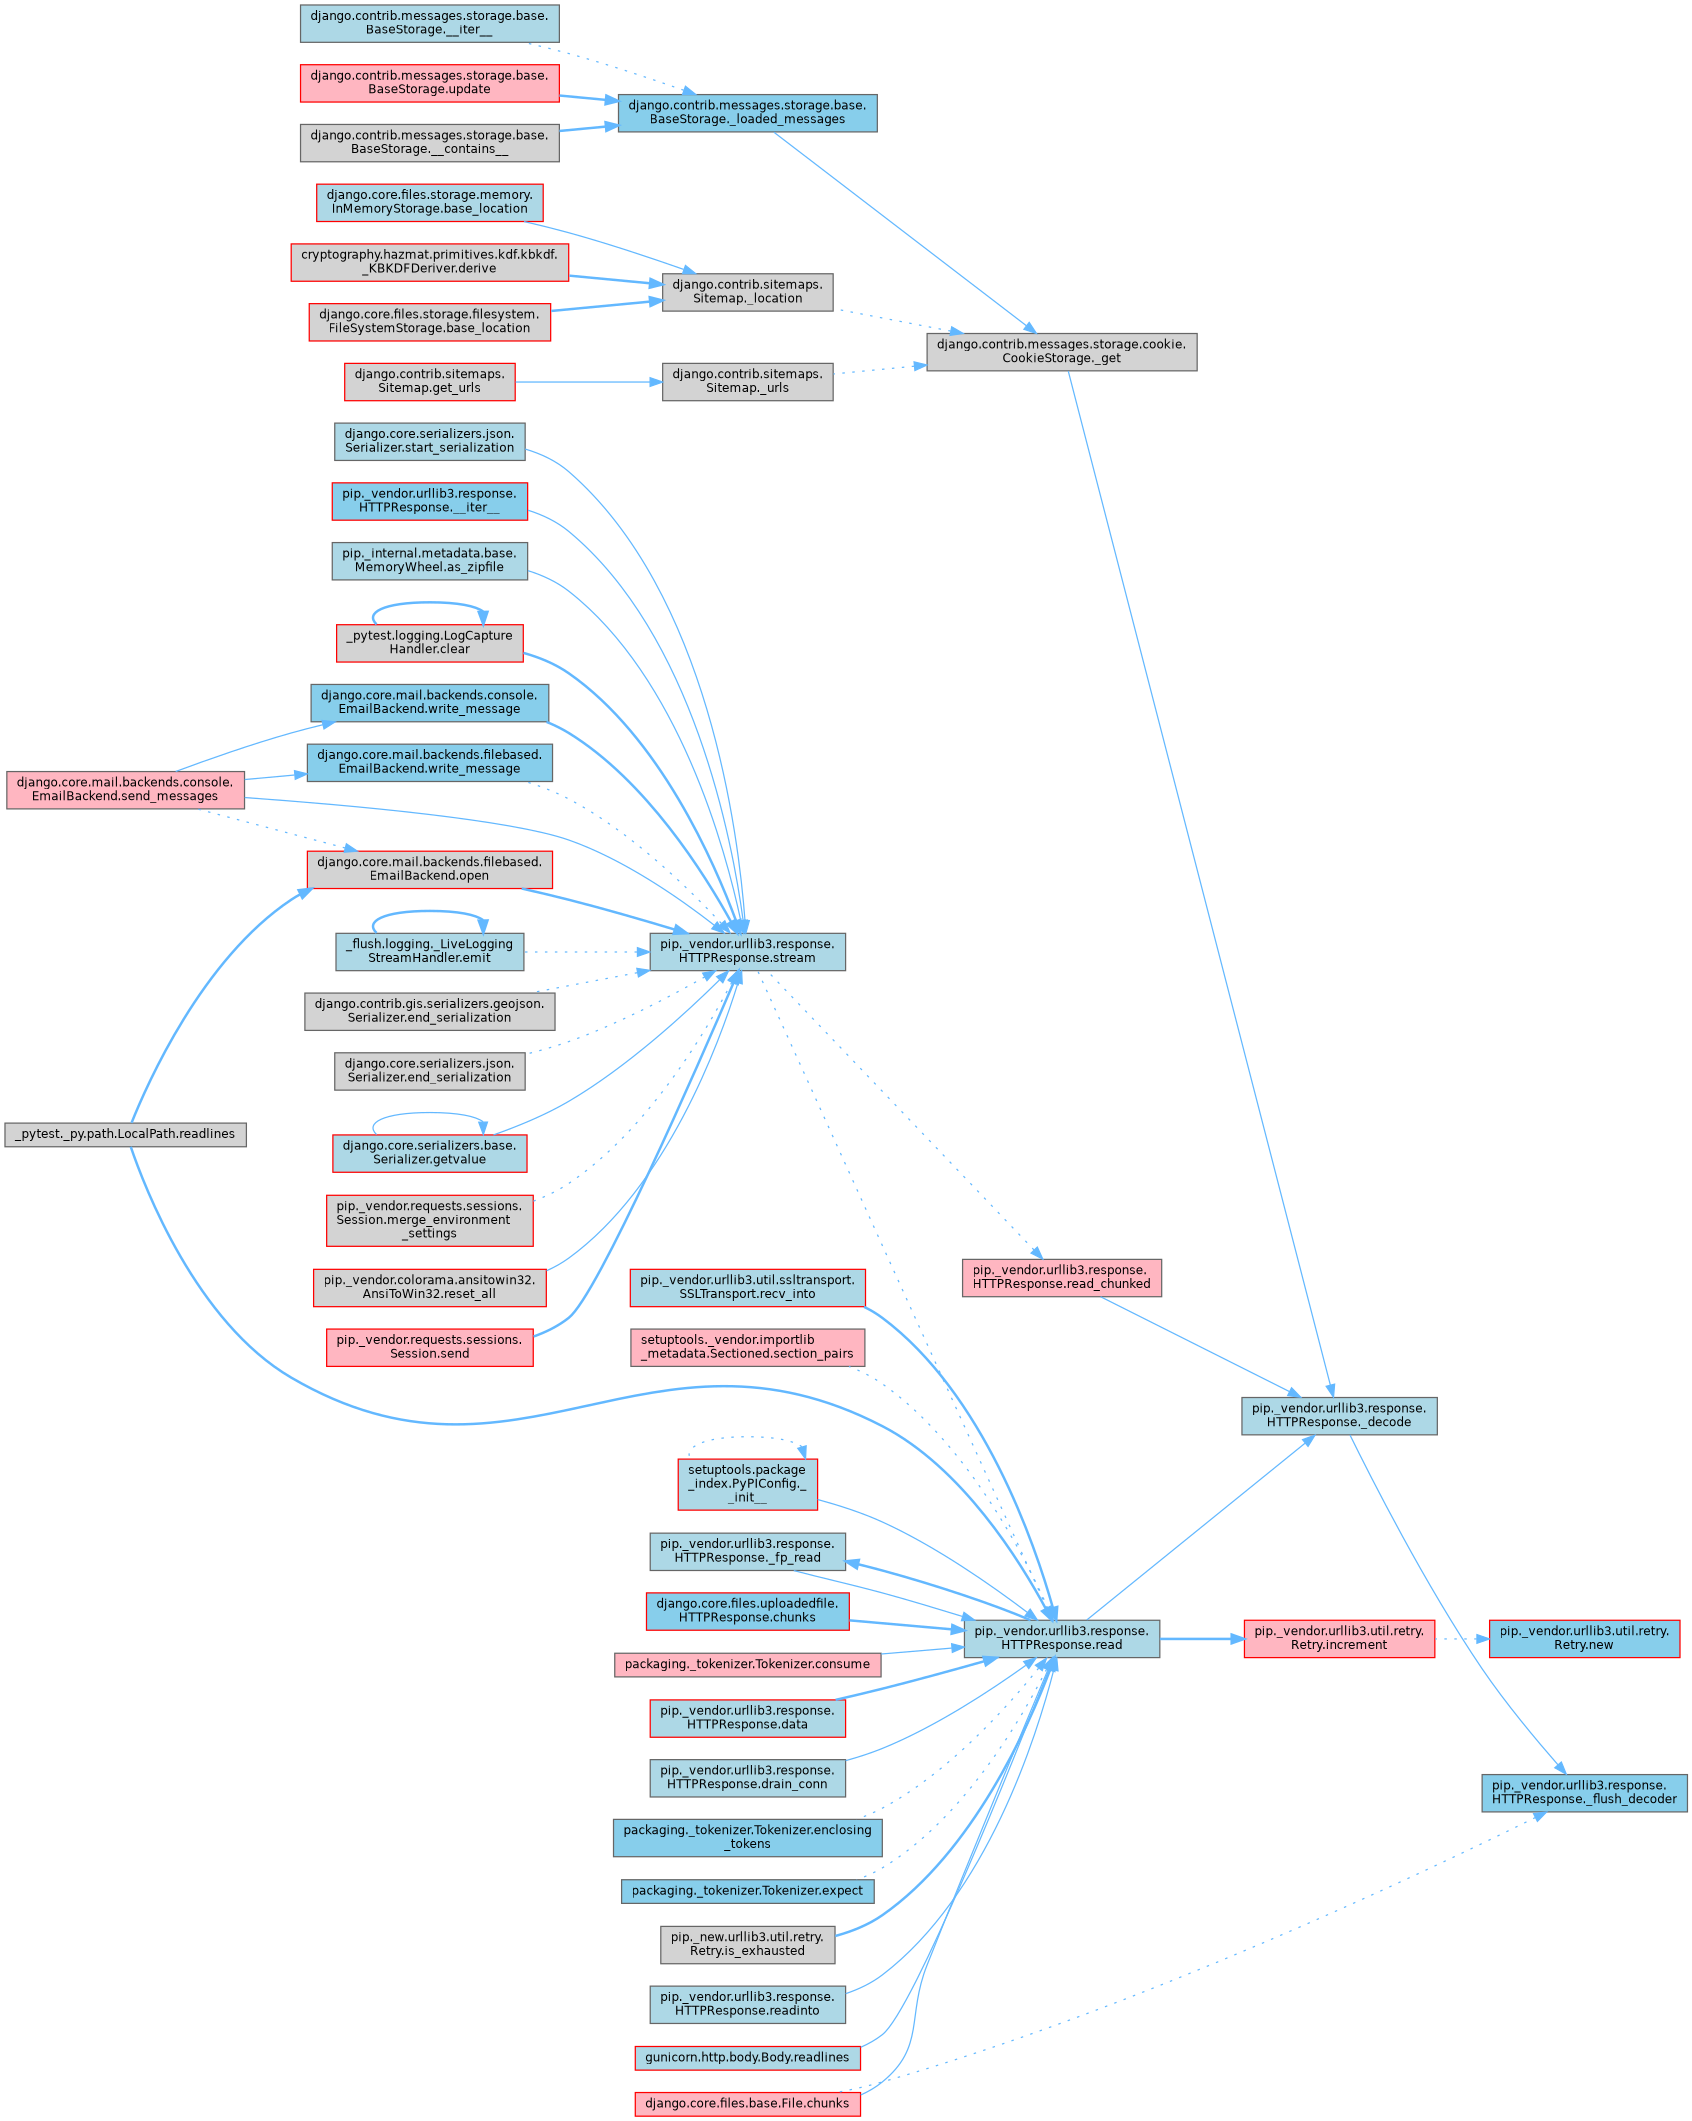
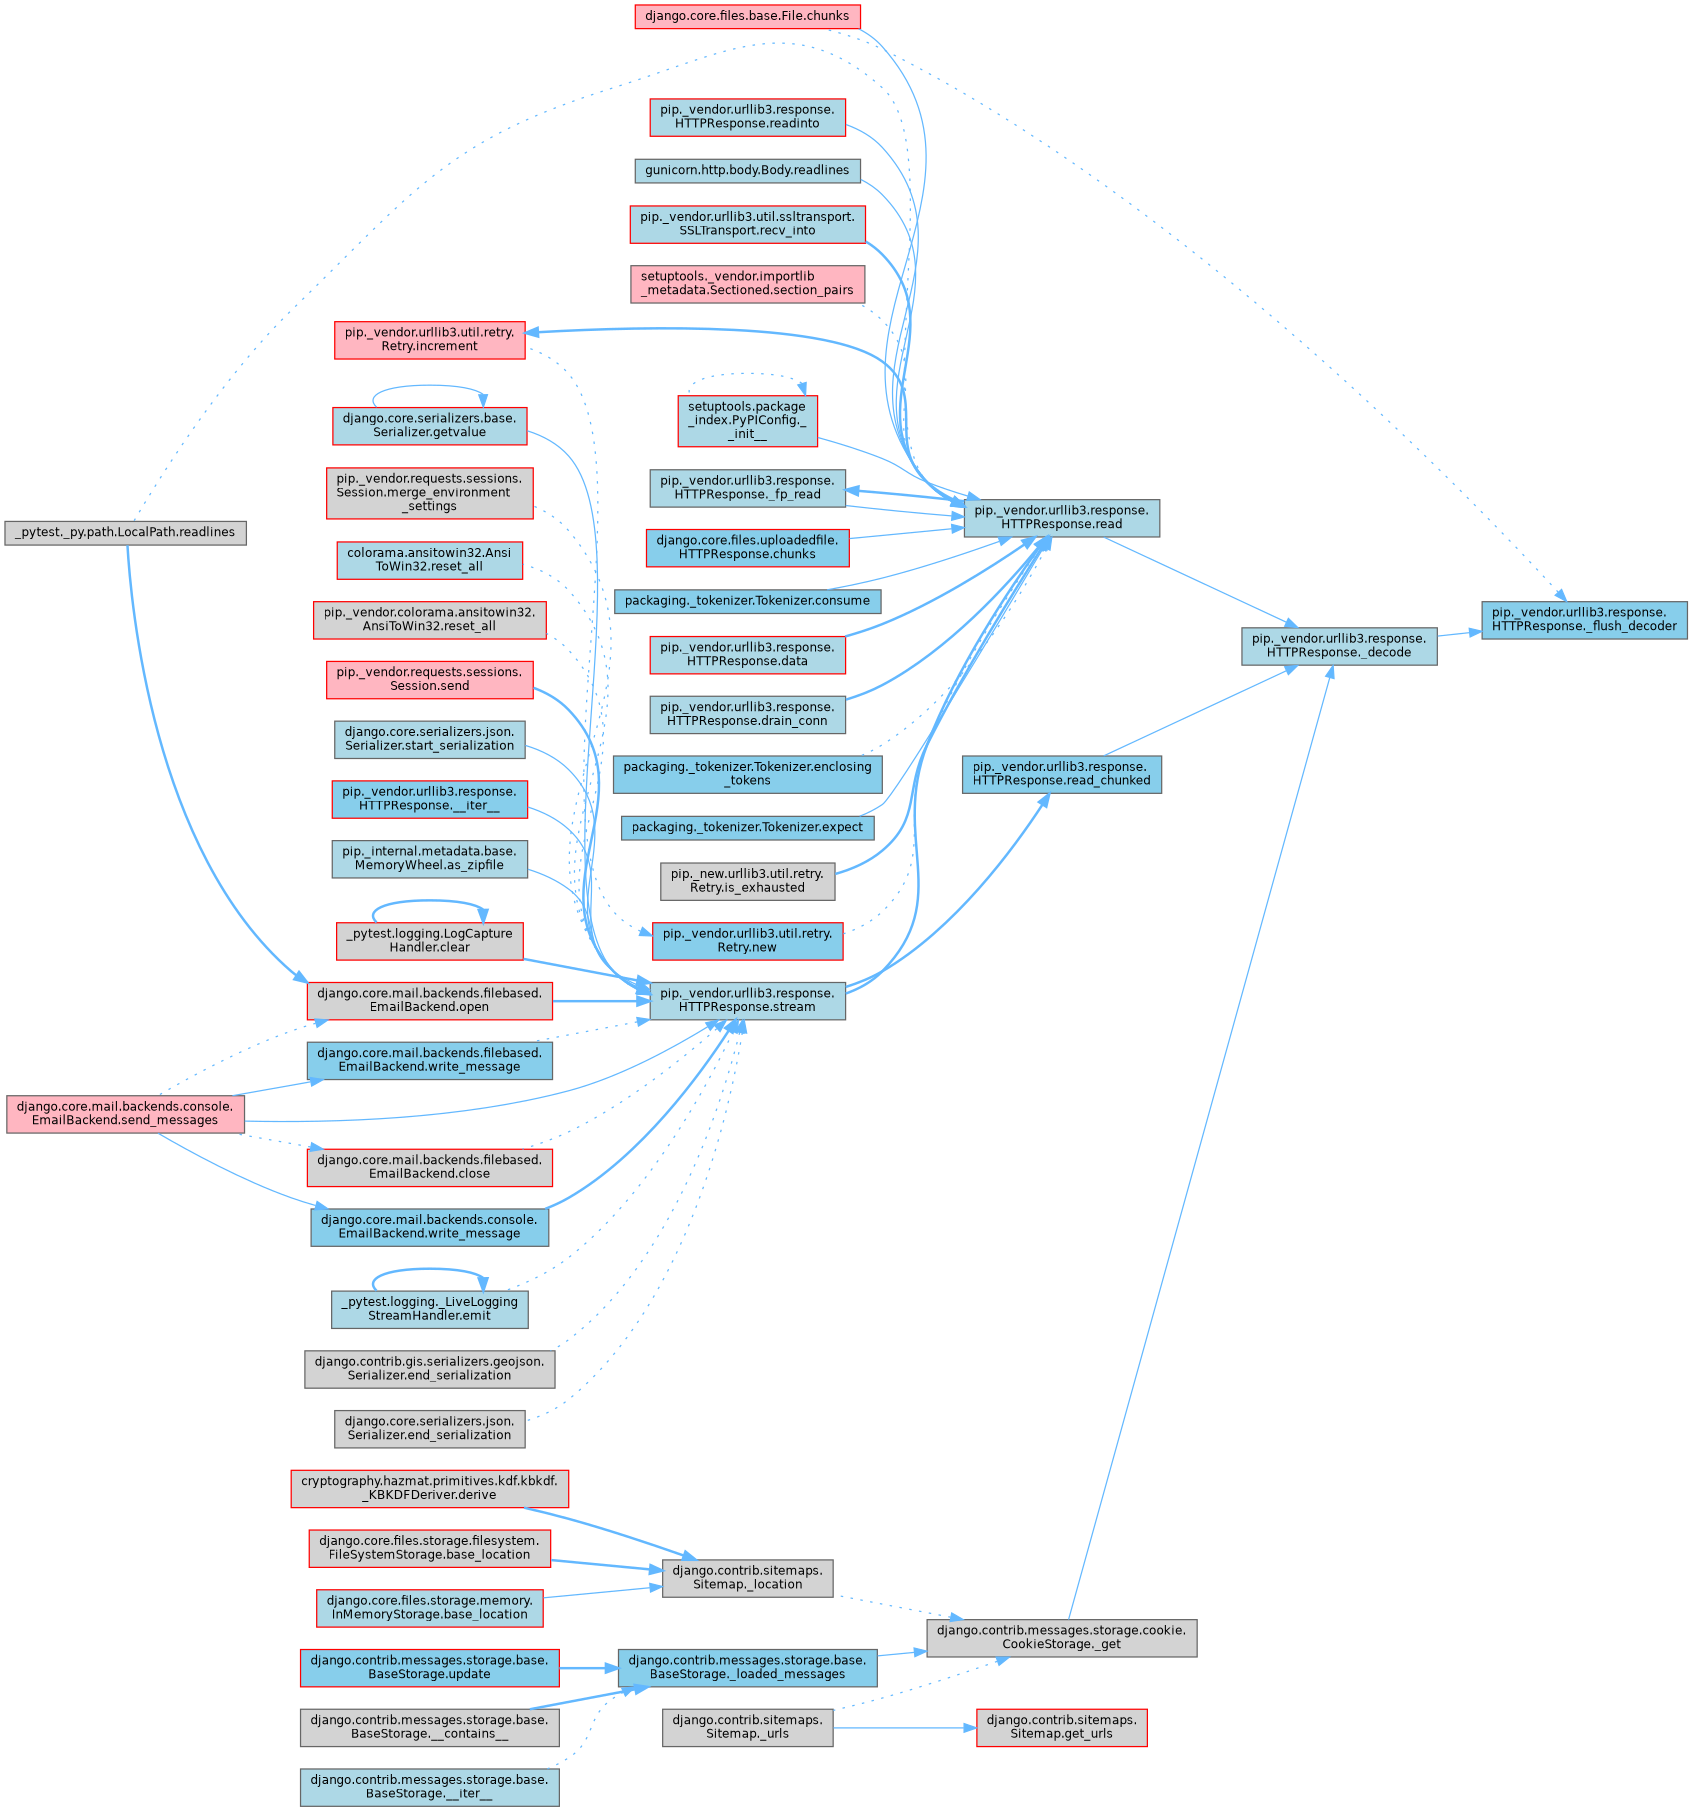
node "django.contrib.messages.storage.base. BaseStorage.update": fillcolor lightpink -> skyblue
edge "django.contrib.sitemaps. Sitemap.get_urls" -> "django.contrib.sitemaps. Sitemap._urls": reversed
node "colorama.ansitowin32.Ansi ToWin32.reset_all": added
edge "pip._vendor.urllib3.util.retry. Retry.new" -> "pip._vendor.urllib3.response. HTTPResponse.read": added
node "_flush.logging._LiveLogging StreamHandler.emit": label "_flush.logging._LiveLogging StreamHandler.emit" -> "_pytest.logging._LiveLogging StreamHandler.emit"
edge "pip._vendor.urllib3.response. HTTPResponse.stream" -> "pip._vendor.urllib3.response. HTTPResponse.read_chunked": style dotted -> bold
edge "pip._vendor.colorama.ansitowin32. AnsiToWin32.reset_all" -> "pip._vendor.urllib3.response. HTTPResponse.stream": style solid -> dotted
node "django.core.mail.backends.filebased. EmailBackend.close": added
node "pip._vendor.urllib3.response. HTTPResponse.read_chunked": fillcolor lightpink -> skyblue
edge "pip._vendor.urllib3.response. HTTPResponse.stream" -> "pip._vendor.urllib3.response. HTTPResponse.read": style dotted -> bold
edge "_pytest._py.path.LocalPath.readlines" -> "pip._vendor.urllib3.response. HTTPResponse.read": style bold -> dotted
edge "django.core.files.uploadedfile. HTTPResponse.chunks" -> "pip._vendor.urllib3.response. HTTPResponse.read": style bold -> solid
node "packaging._tokenizer.Tokenizer.consume": fillcolor lightpink -> skyblue
edge "pip._vendor.urllib3.response. HTTPResponse.drain_conn" -> "pip._vendor.urllib3.response. HTTPResponse.read": style solid -> bold
edge "packaging._tokenizer.Tokenizer.expect" -> "pip._vendor.urllib3.response. HTTPResponse.read": style dotted -> solid
node "pip._vendor.urllib3.response. HTTPResponse.readinto": color grey40 -> red
node "gunicorn.http.body.Body.readlines": color red -> grey40
